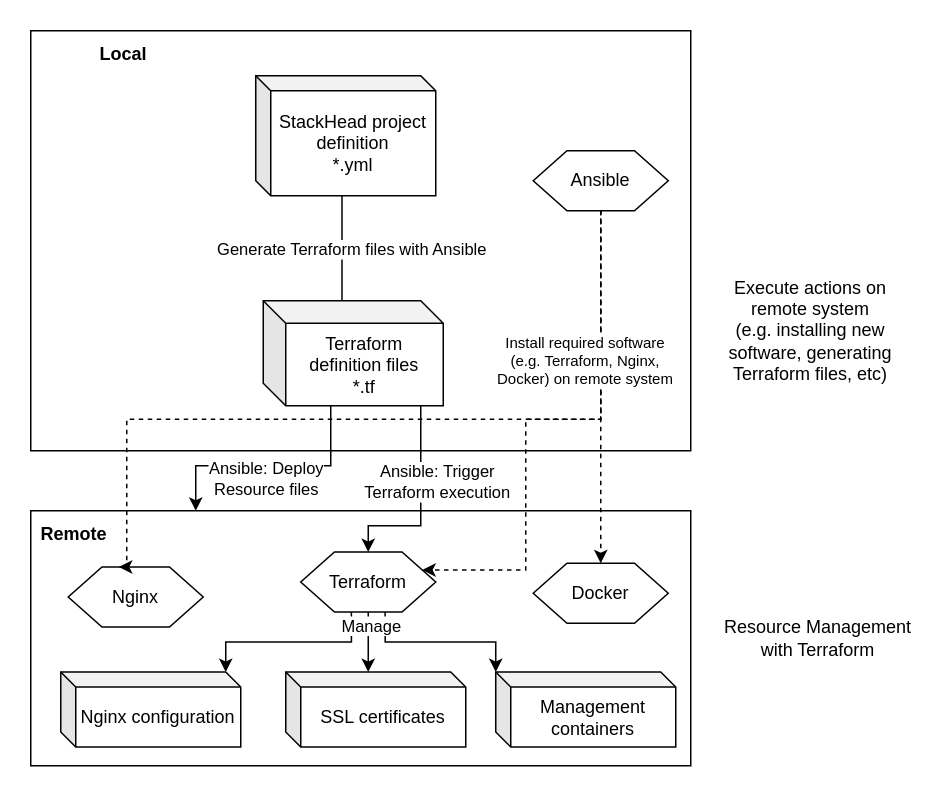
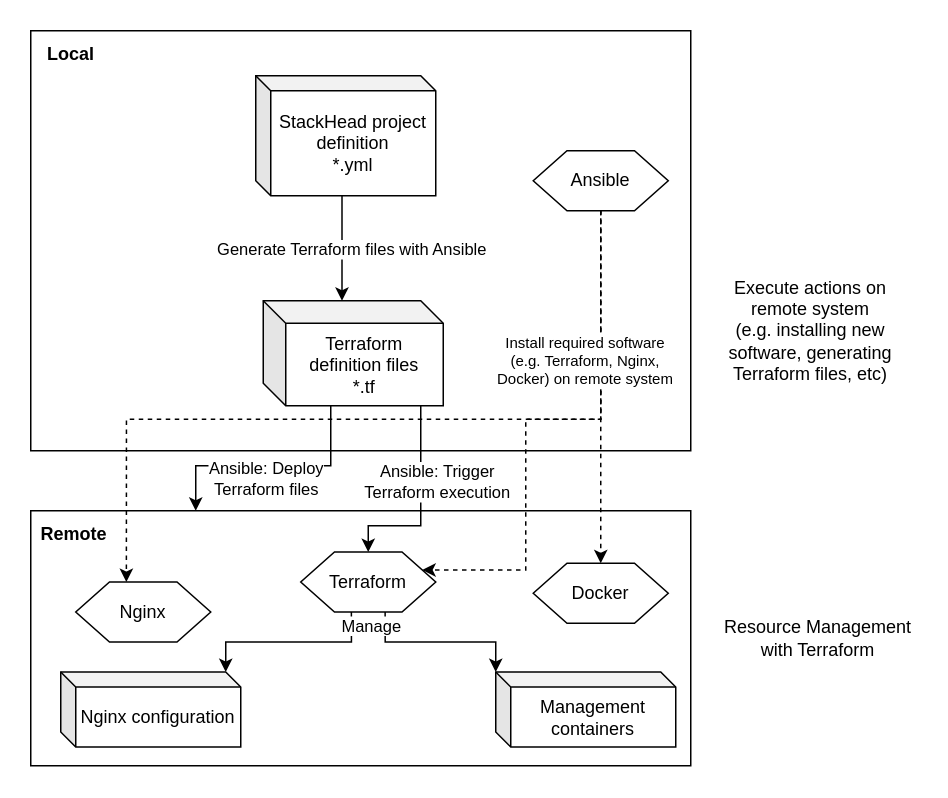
node "Local": moved (124, 55) -> (71, 55)
edge "StackHead project definition *.yml" -- "Terraform definition files *.tf": arrowhead none -> classic
node "Ansible: Deploy Resource files": label "Ansible: Deploy Resource files" -> "Ansible: Deploy Terraform files"
node "Nginx": moved (136, 597) -> (143, 612)
edge "Terraform" -> "SSL certificates": removed
node "SSL certificates": removed
